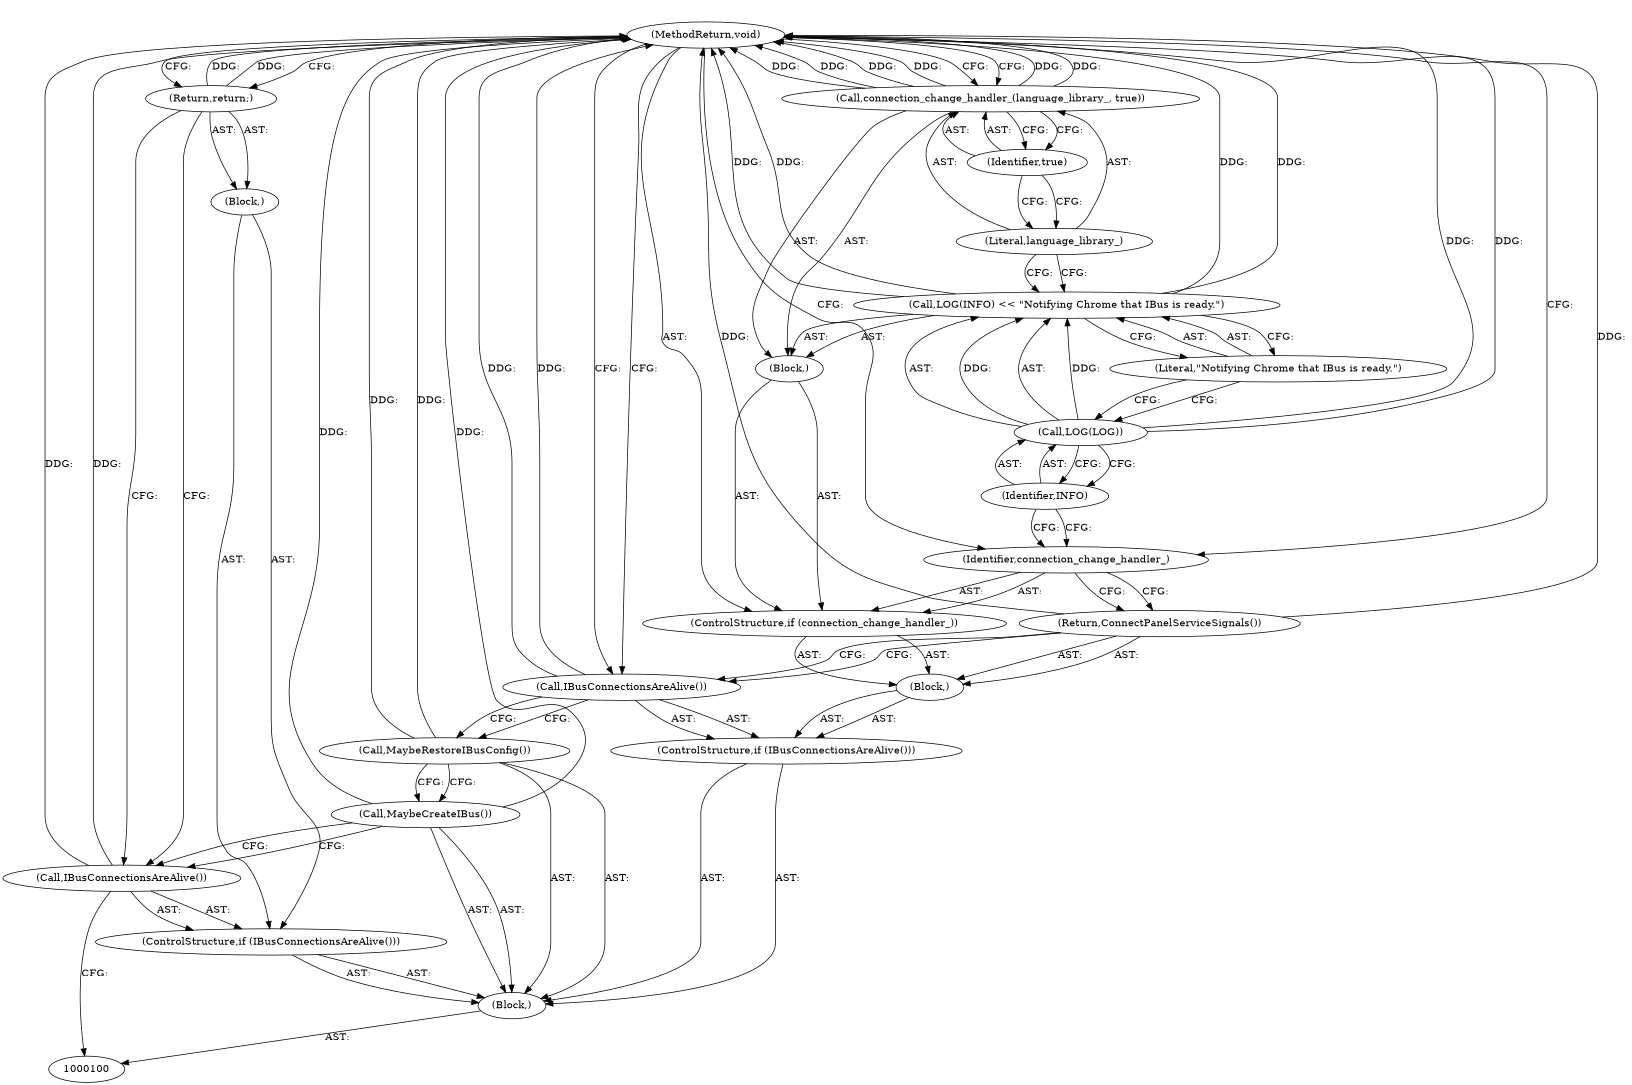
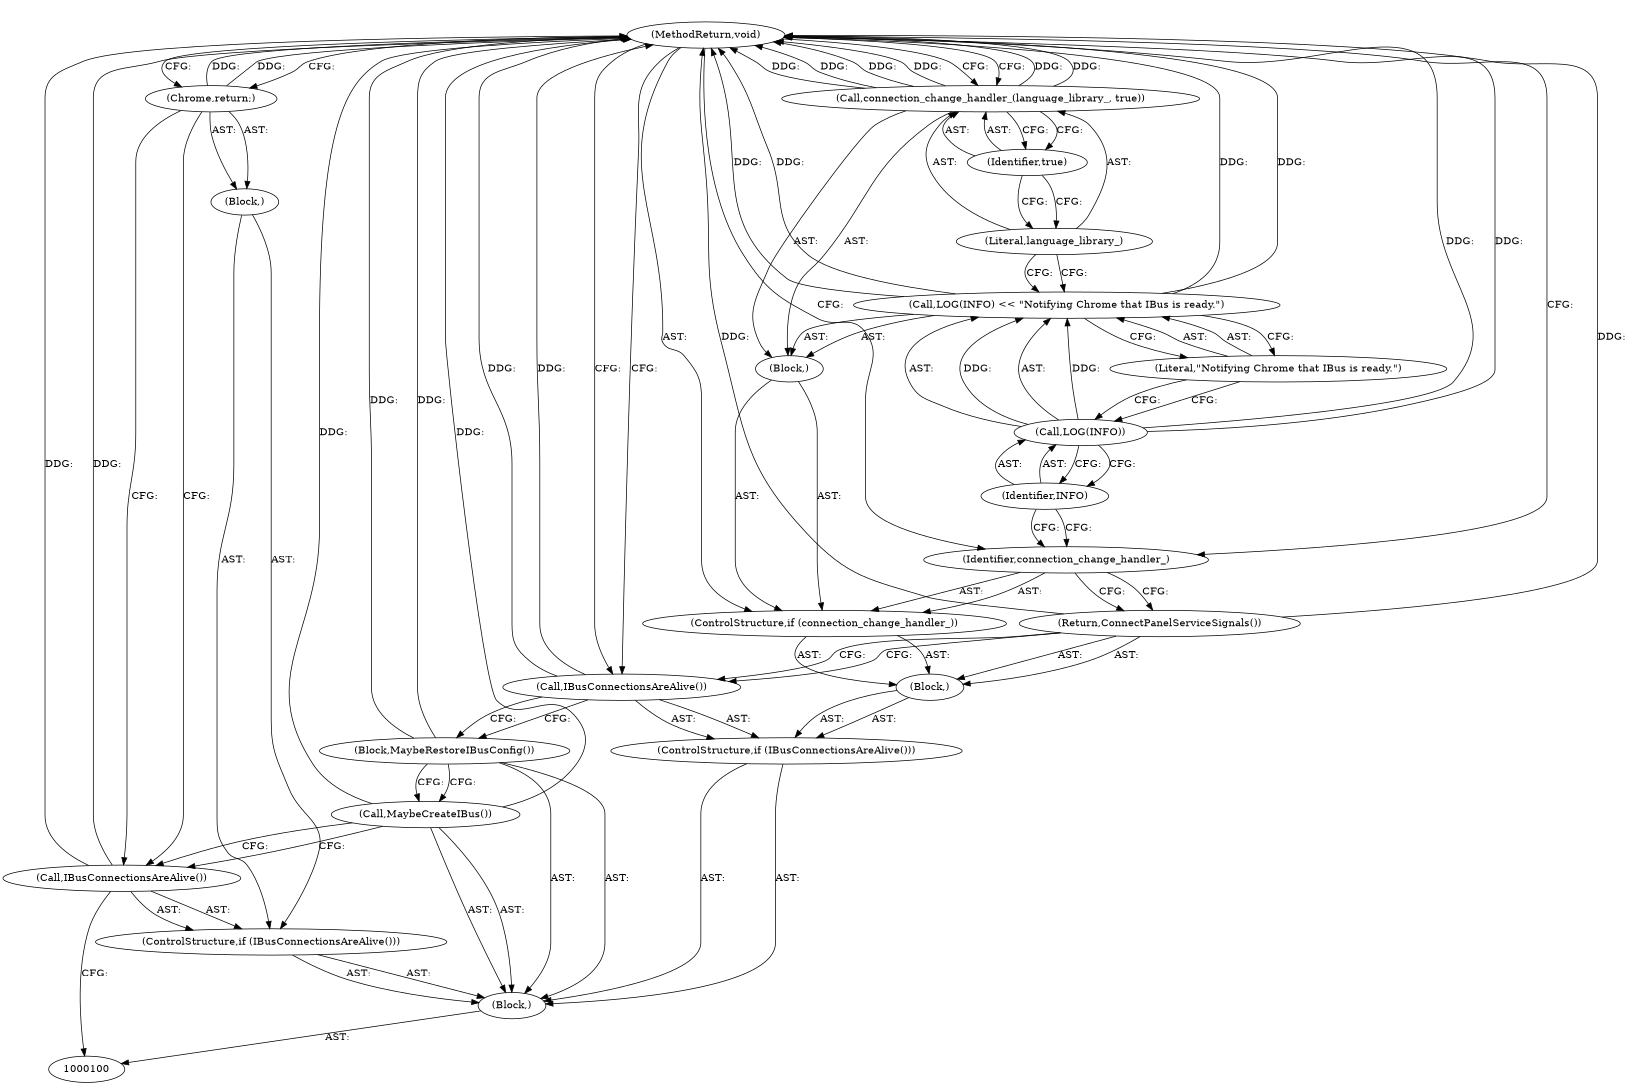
node "(Return,return;)": label "(Return,return;)" -> "(Chrome,return;)"
node "(Call,LOG(LOG))": label "(Call,LOG(LOG))" -> "(Call,LOG(INFO))"
node "(Call,MaybeRestoreIBusConfig())": label "(Call,MaybeRestoreIBusConfig())" -> "(Block,MaybeRestoreIBusConfig())"
